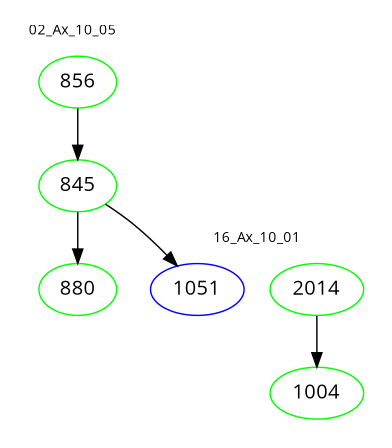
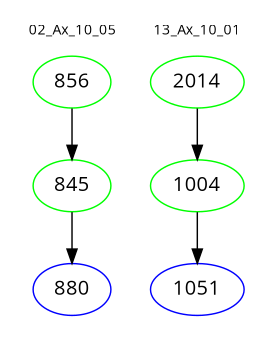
edge "845" -> "1051": now "1004" -> "1051"
cluster "16_Ax_10_01": label "16_Ax_10_01" -> "13_Ax_10_01"
node "880": color green -> blue
